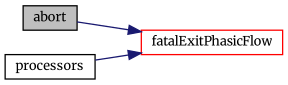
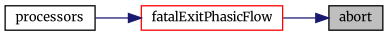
edge "abort" -> "fatalExitPhasicFlow": reversed
